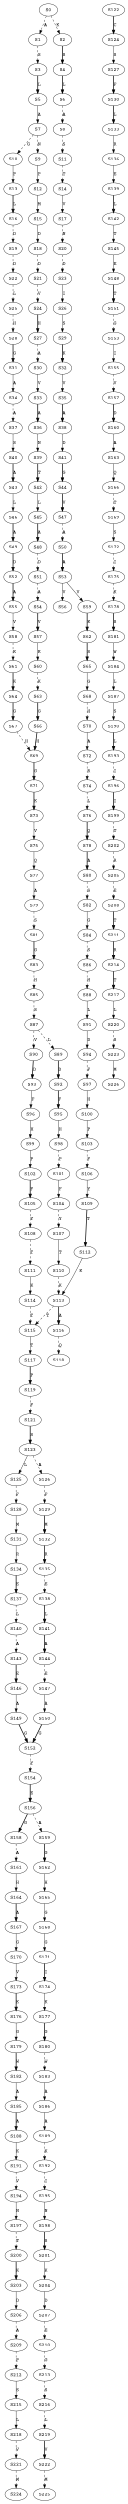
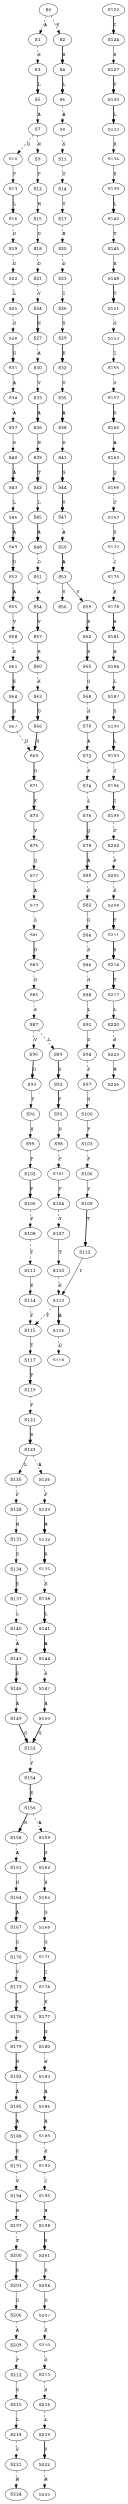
edge "S112" -> "S113": label "K" -> "I"
